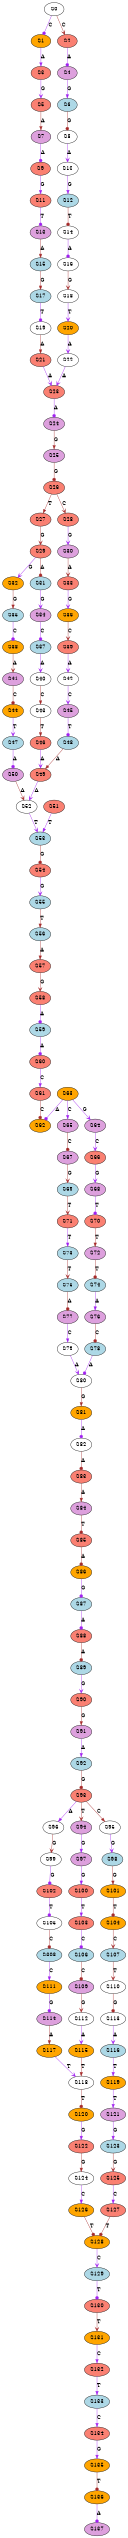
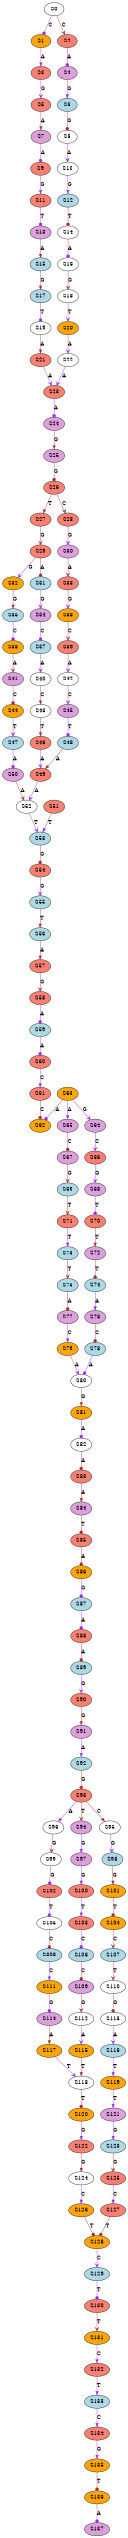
edge "S63" -> "S65": label "C" -> "A"
node "S79": fillcolor white -> orange
